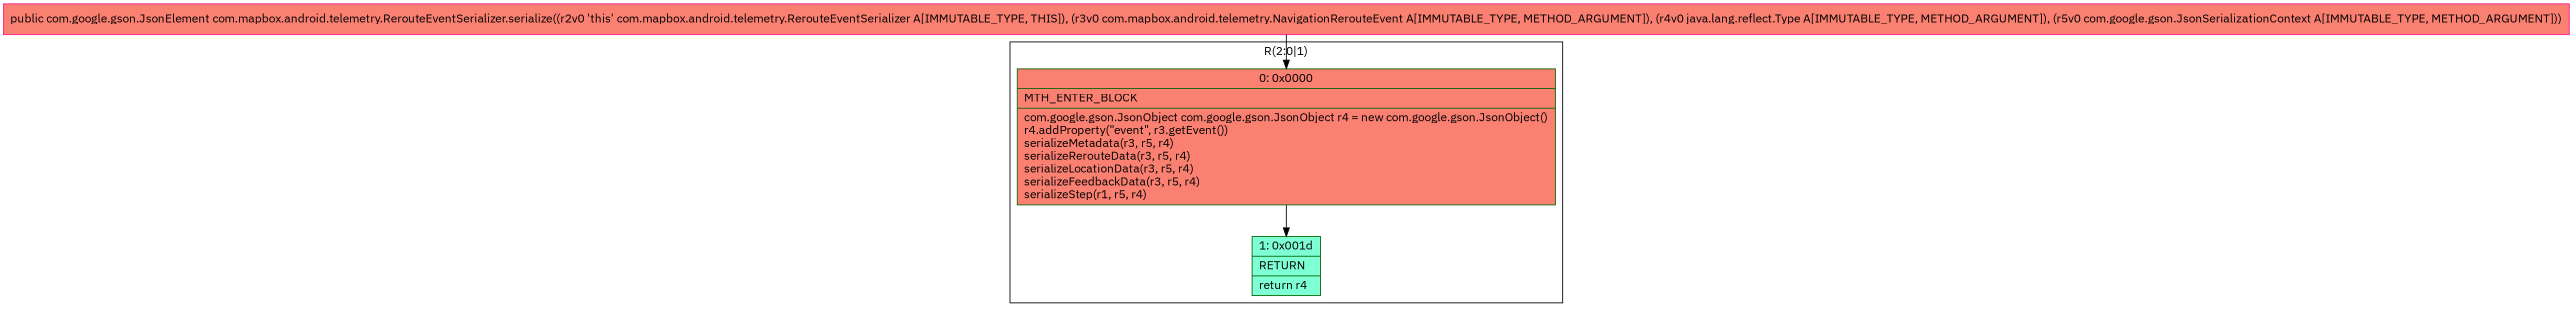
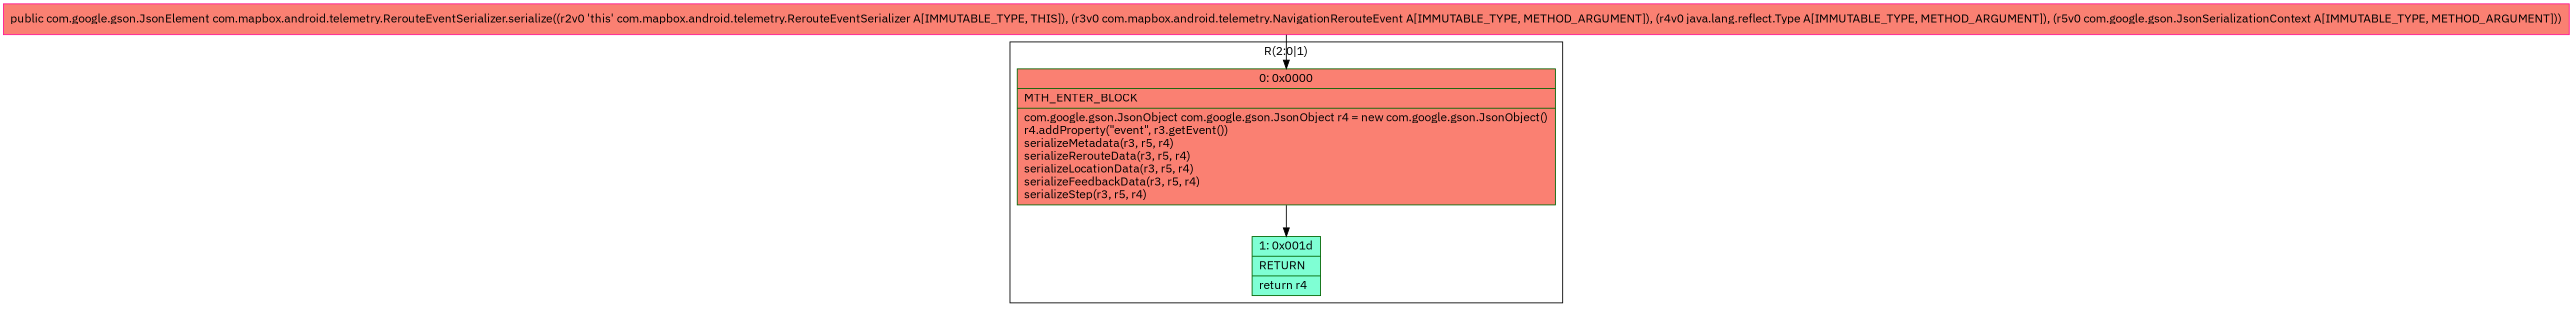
node "0: 0x0000": text "serializeStep(r1, r5, r4)" -> "serializeStep(r3, r5, r4)"
